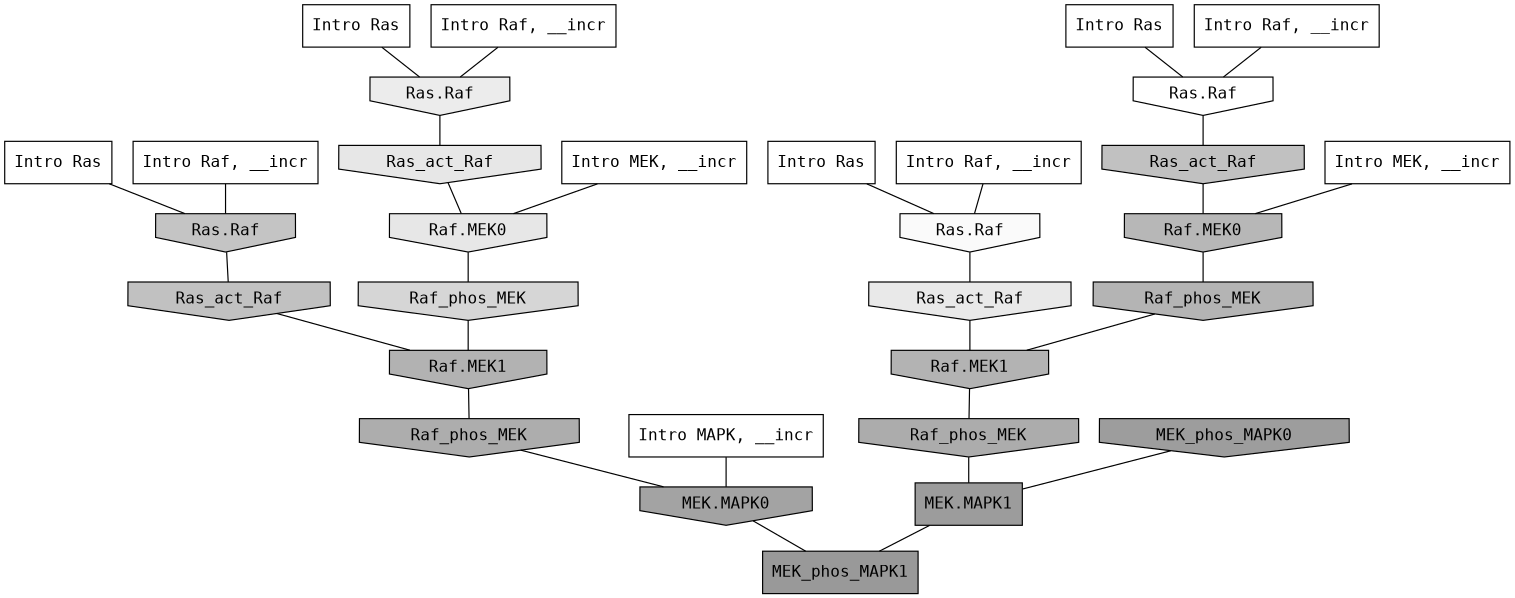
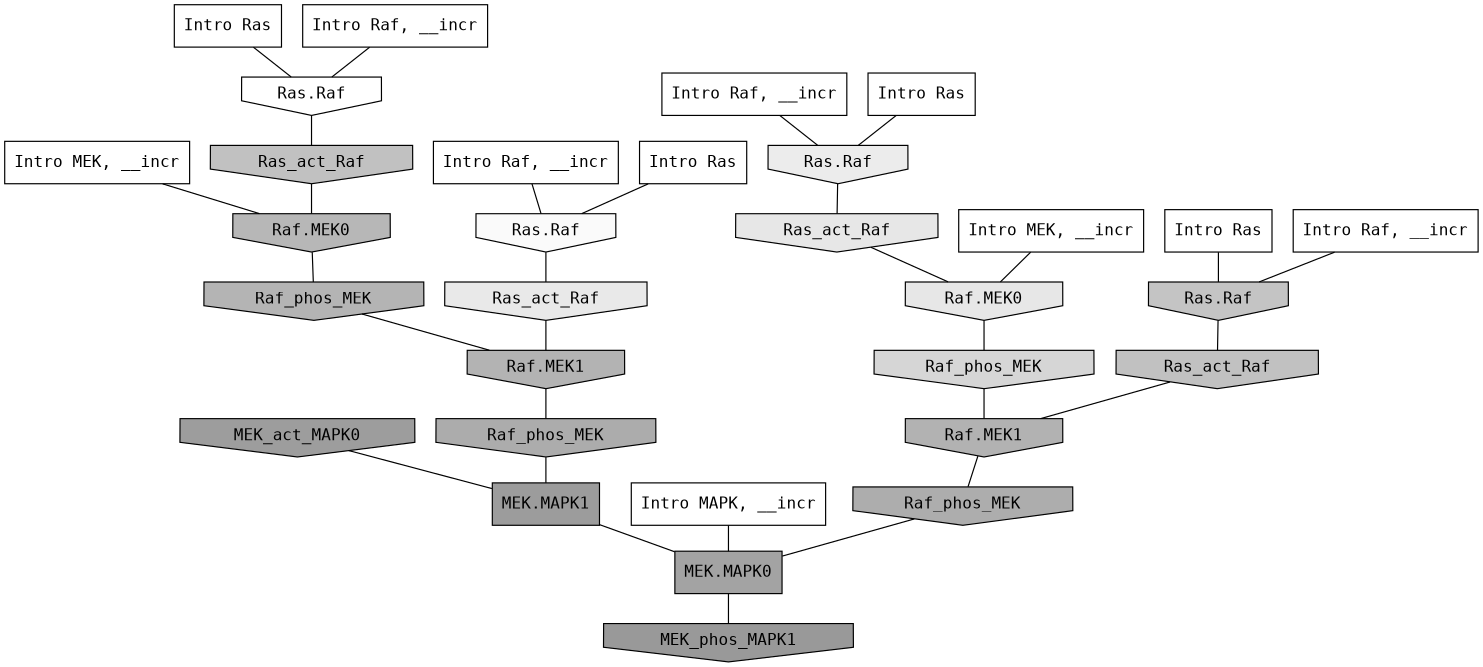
node "MEK_phos_MAPK0": label "MEK_phos_MAPK0" -> "MEK_act_MAPK0"
node "MEK.MAPK0": shape invhouse -> box
edge "MEK.MAPK1" -- "MEK_phos_MAPK1": now "MEK.MAPK1" -- "MEK.MAPK0"
node "MEK_phos_MAPK1": shape box -> invhouse
